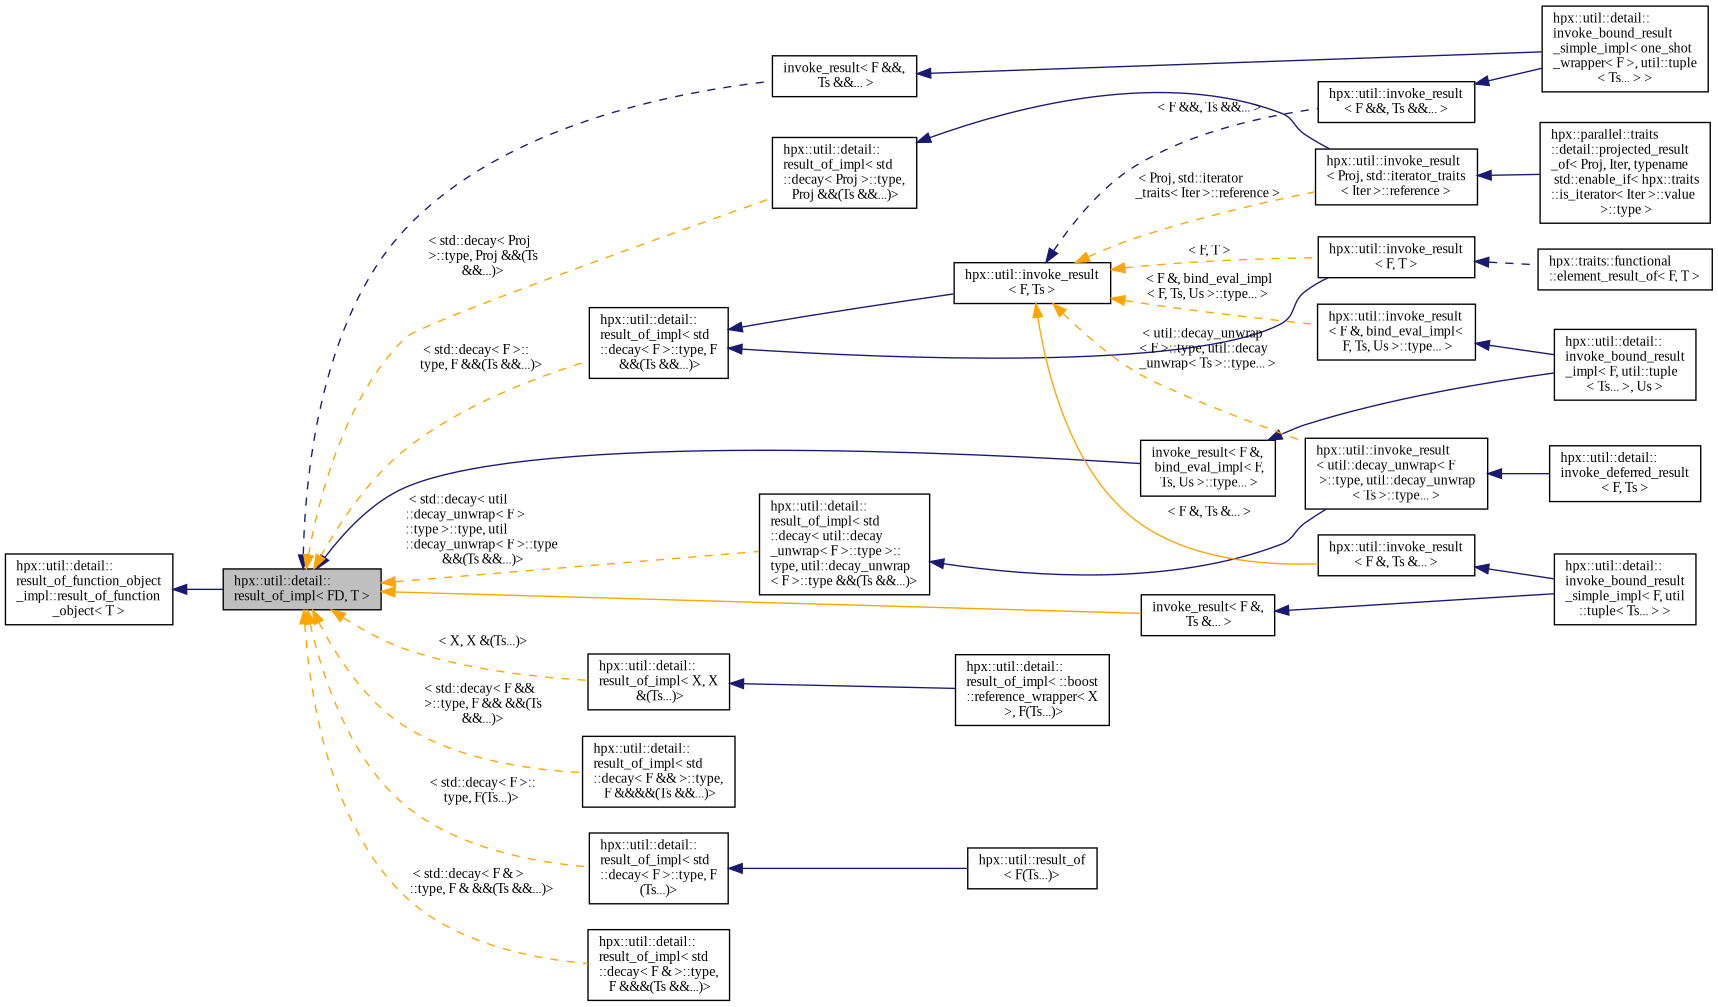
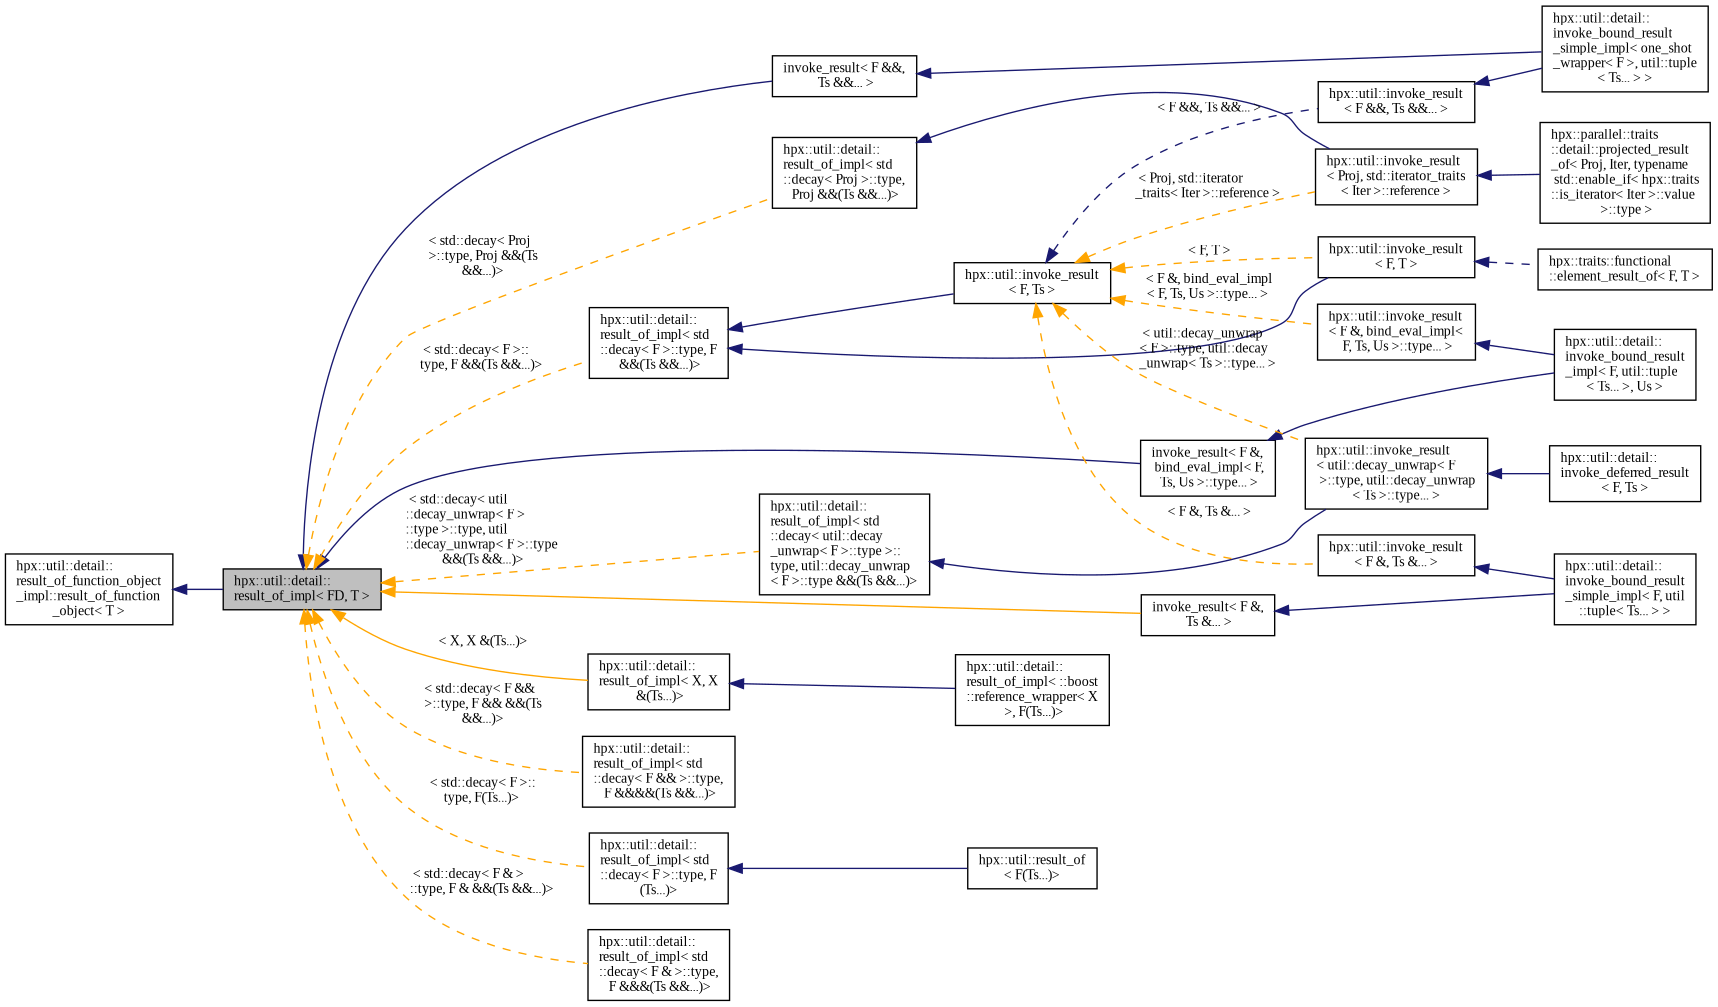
edge "invoke_result< F &&, Ts &&... >" -> "hpx::util::detail:: result_of_impl< FD, T >": style dashed -> solid
edge "hpx::util::invoke_result < F &, Ts &... >" -> "hpx::util::invoke_result < F, Ts >": style solid -> dashed
edge "hpx::util::detail:: result_of_impl< X, X &(Ts...)>" -> "hpx::util::detail:: result_of_impl< FD, T >": style dashed -> solid
